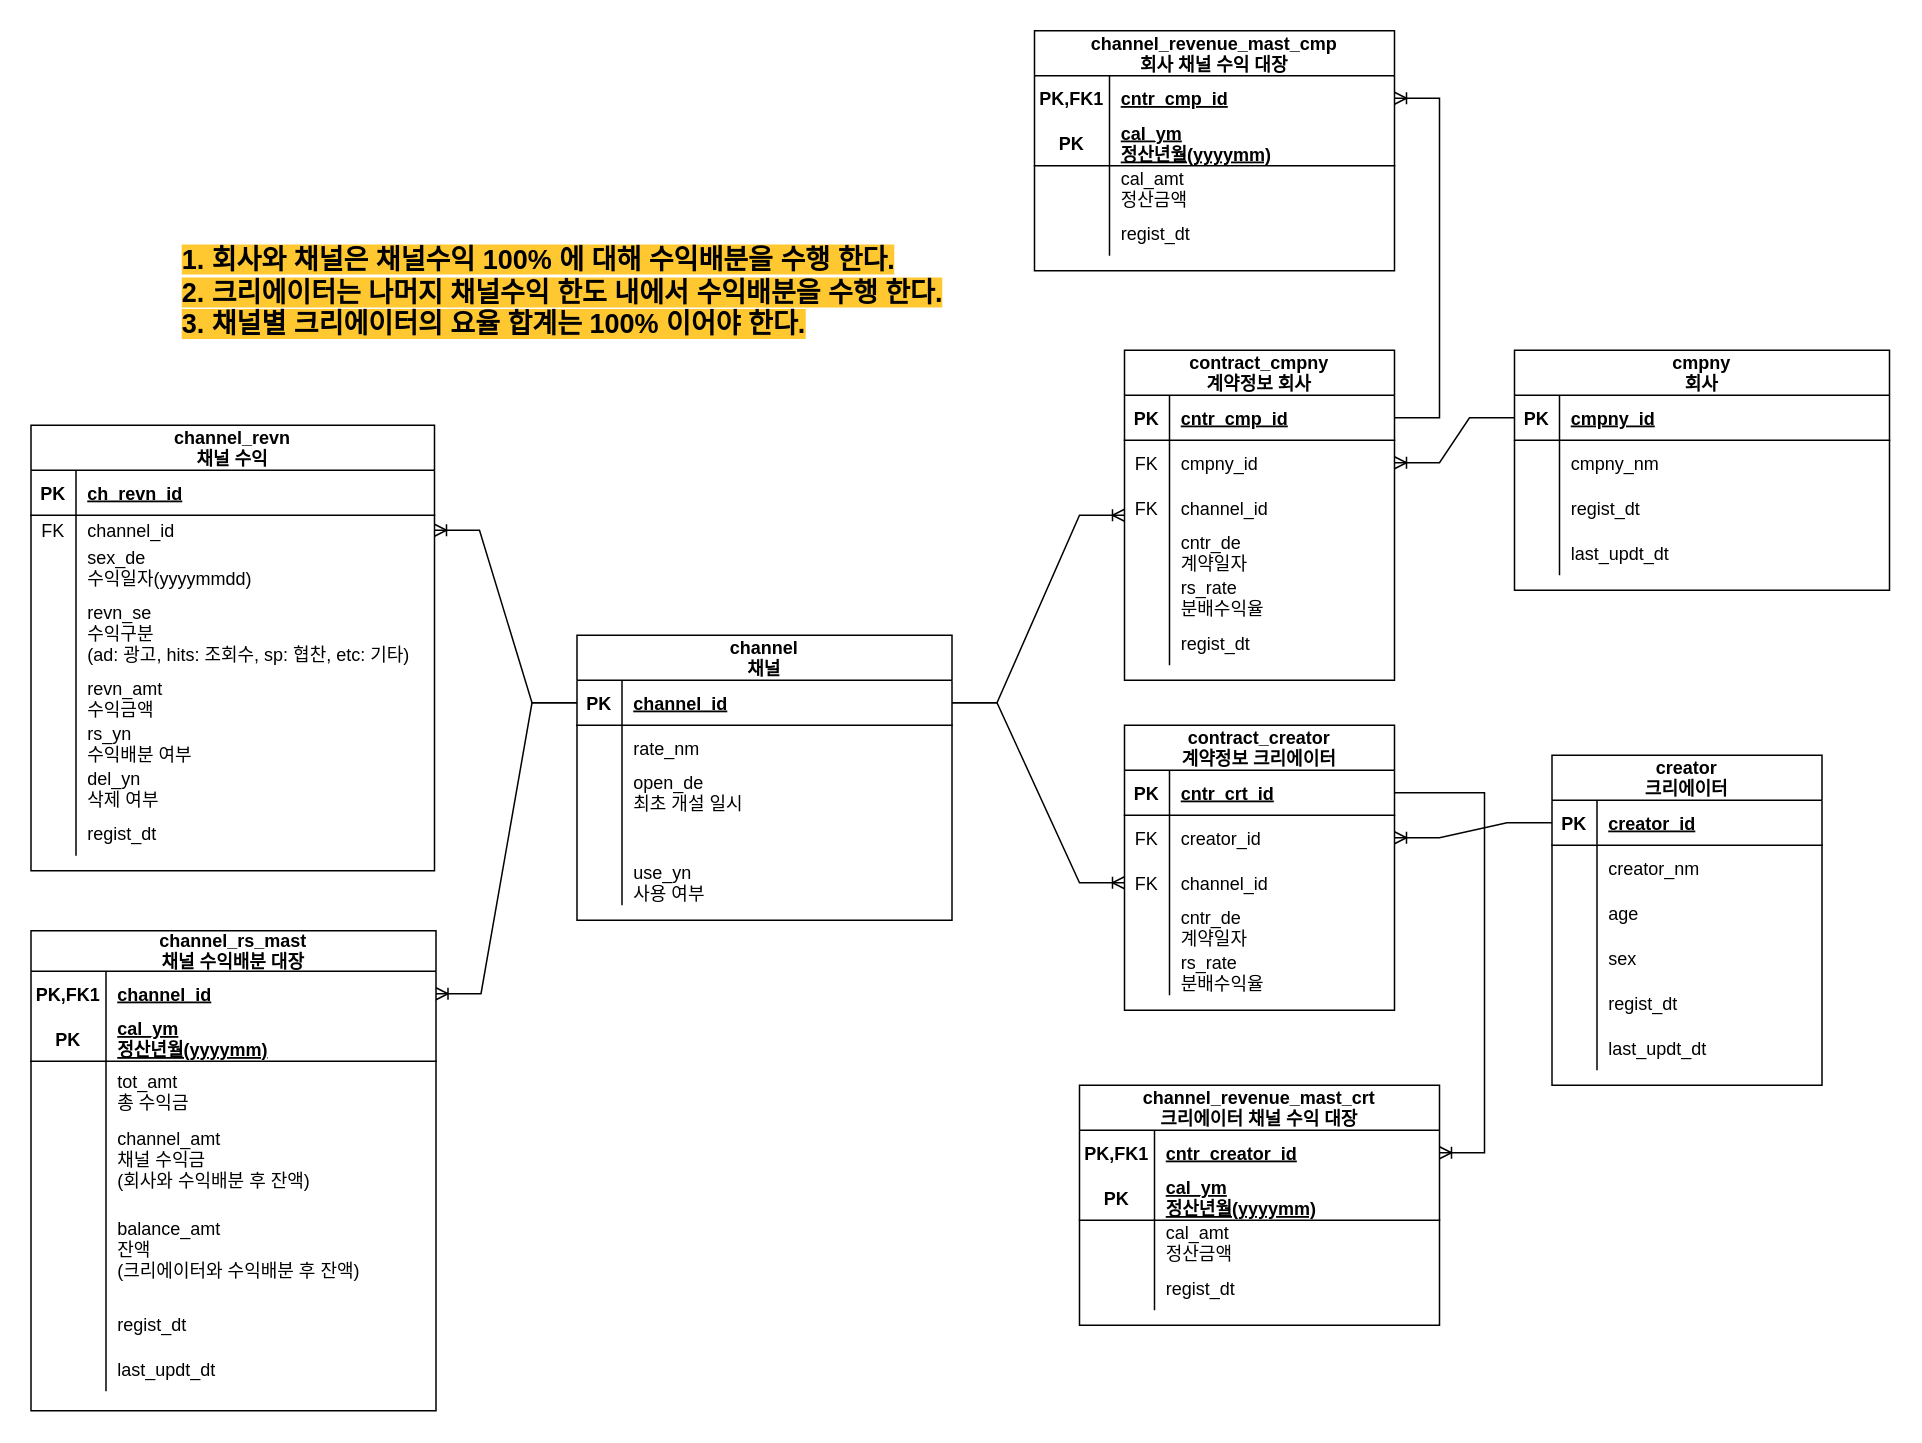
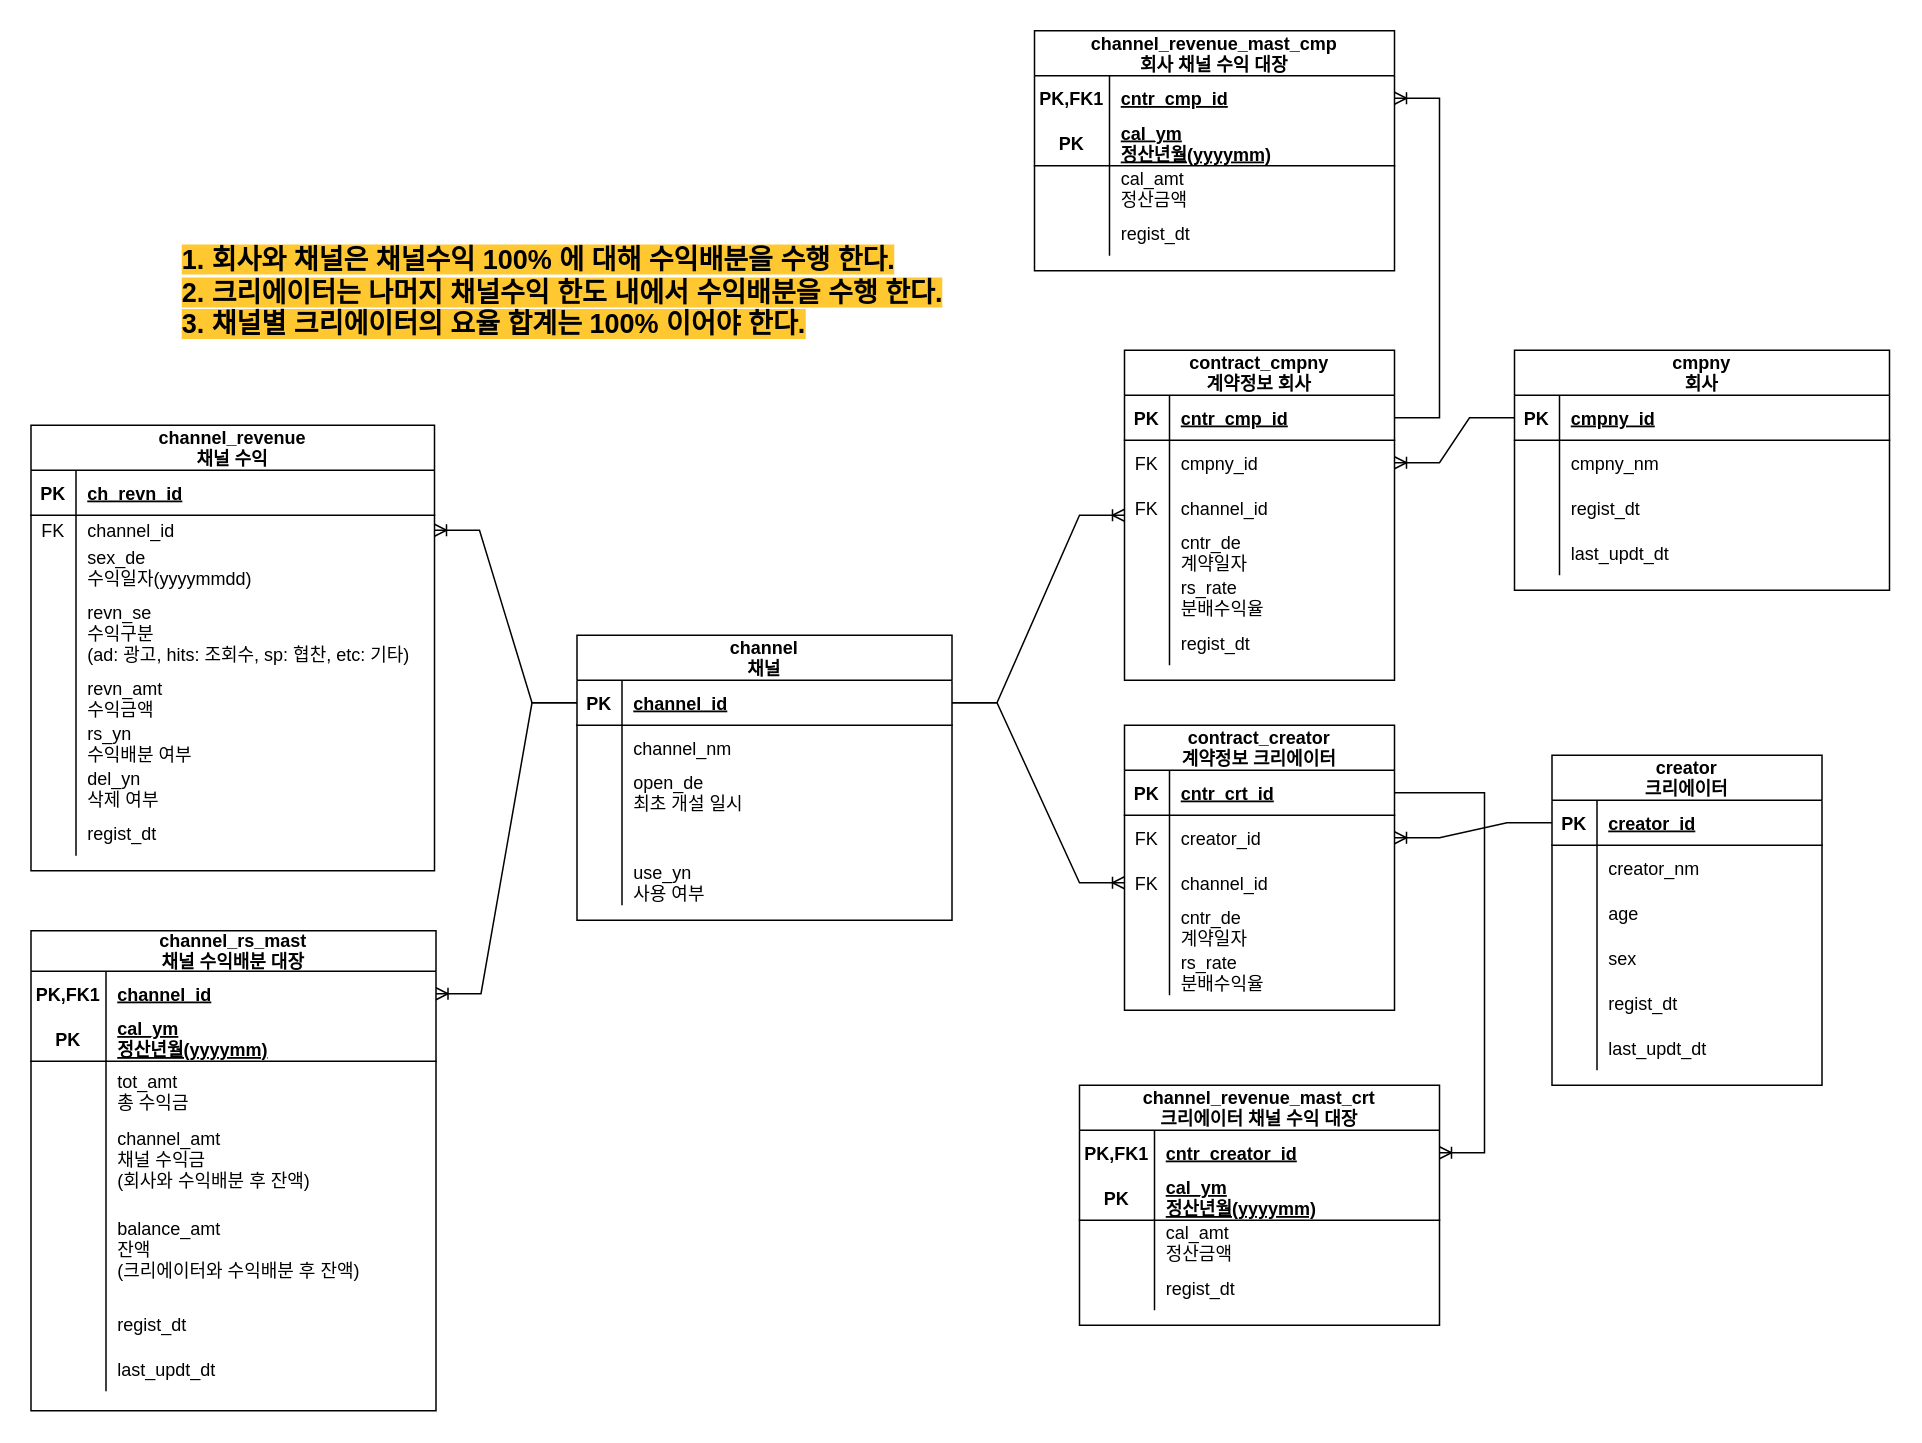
node "channel_revn 채널 수익": label "channel_revn 채널 수익" -> "channel_revenue 채널 수익"
node "rate_nm": label "rate_nm" -> "channel_nm"
